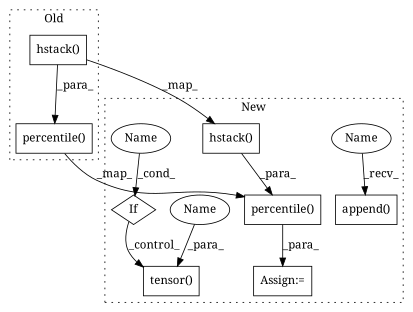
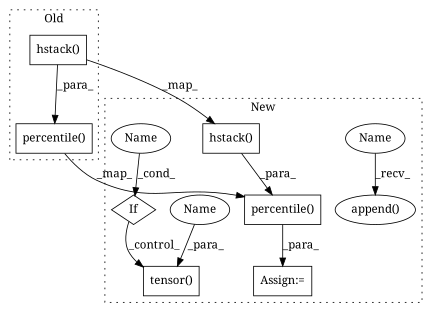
node "append()": shape box -> ellipse
